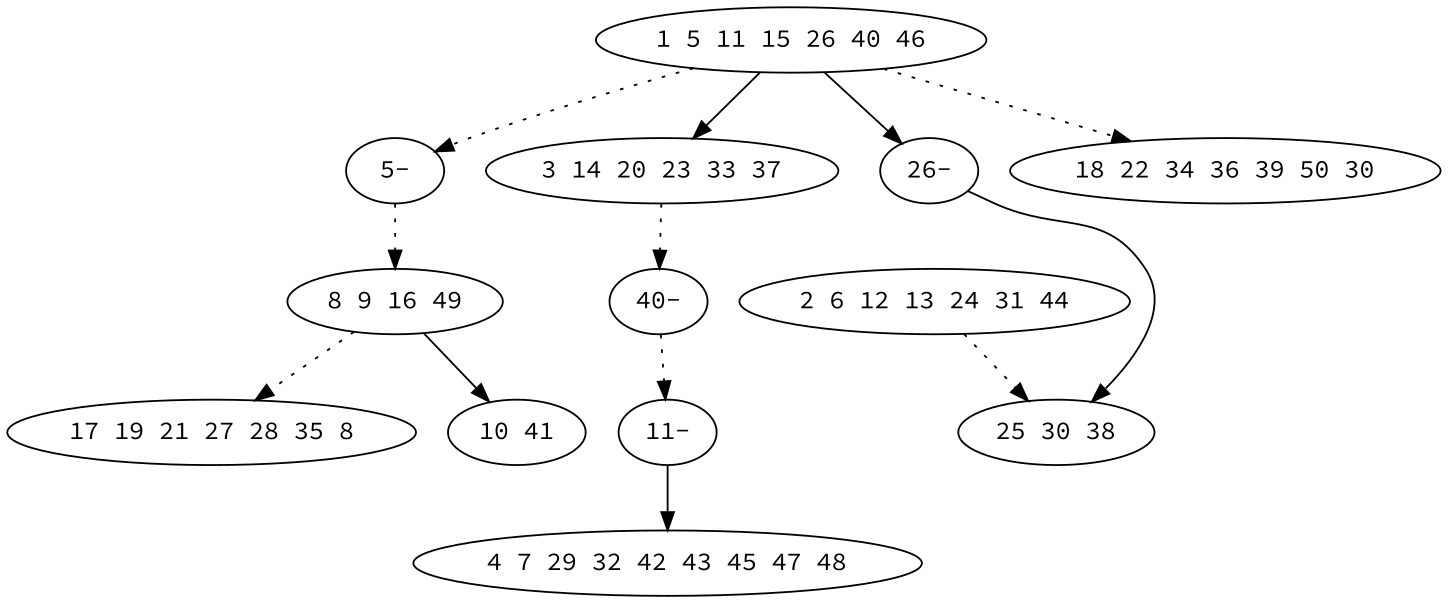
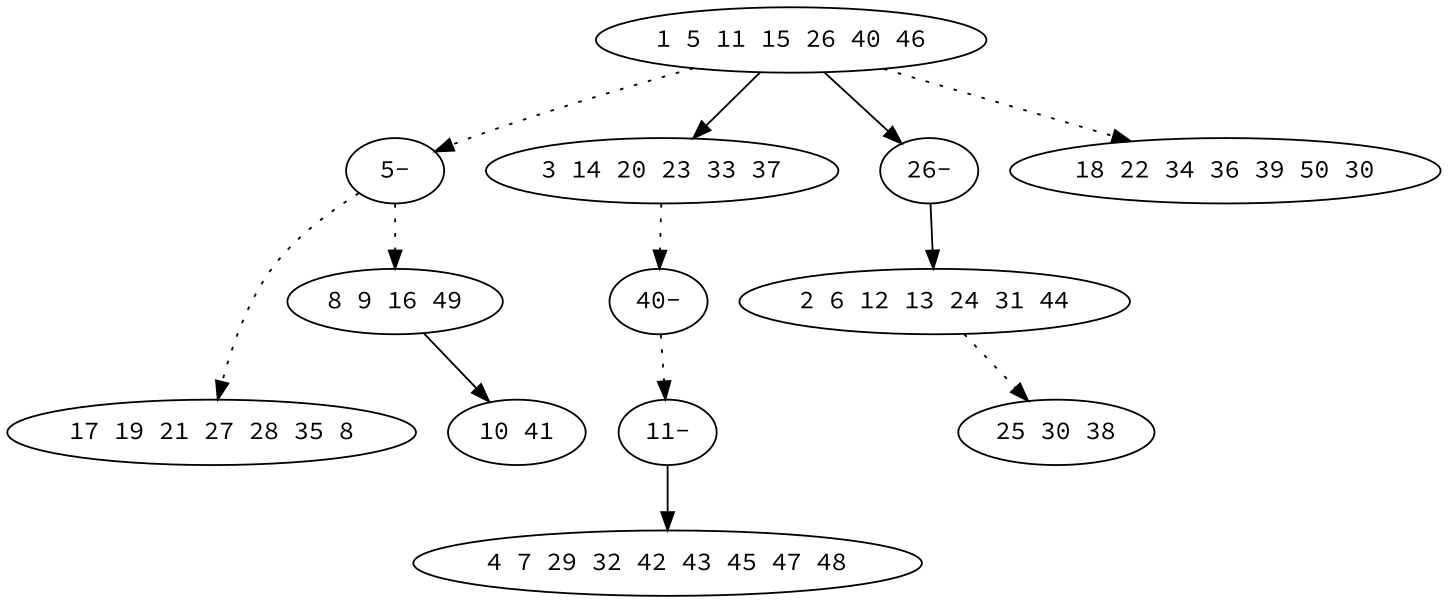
edge "26-" -> "25 30 38": now "26-" -> "2 6 12 13 24 31 44"
edge "8 9 16 49" -> "17 19 21 27 28 35 8": now "5-" -> "17 19 21 27 28 35 8"
